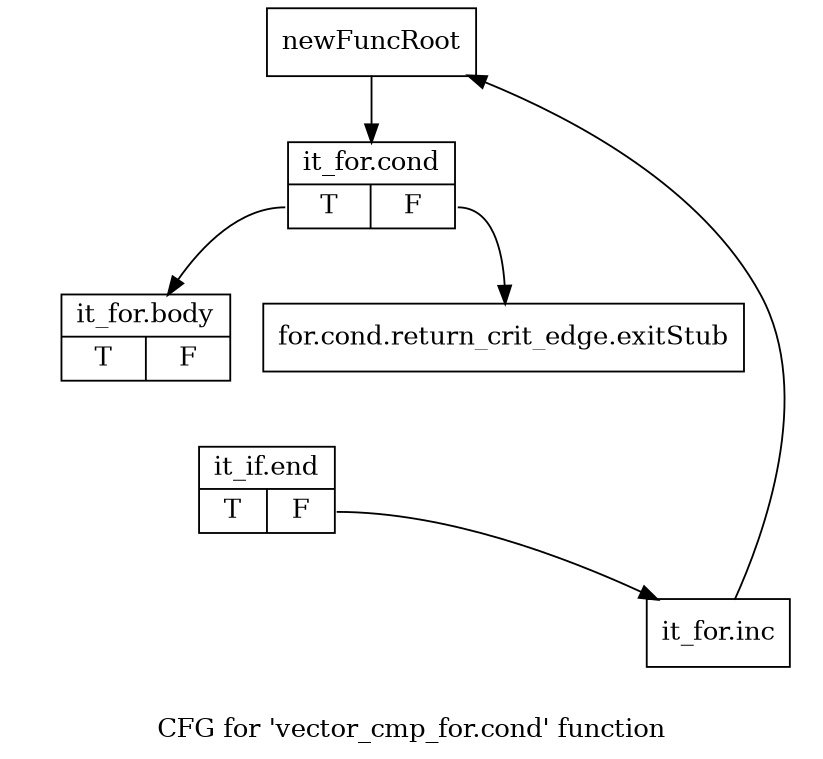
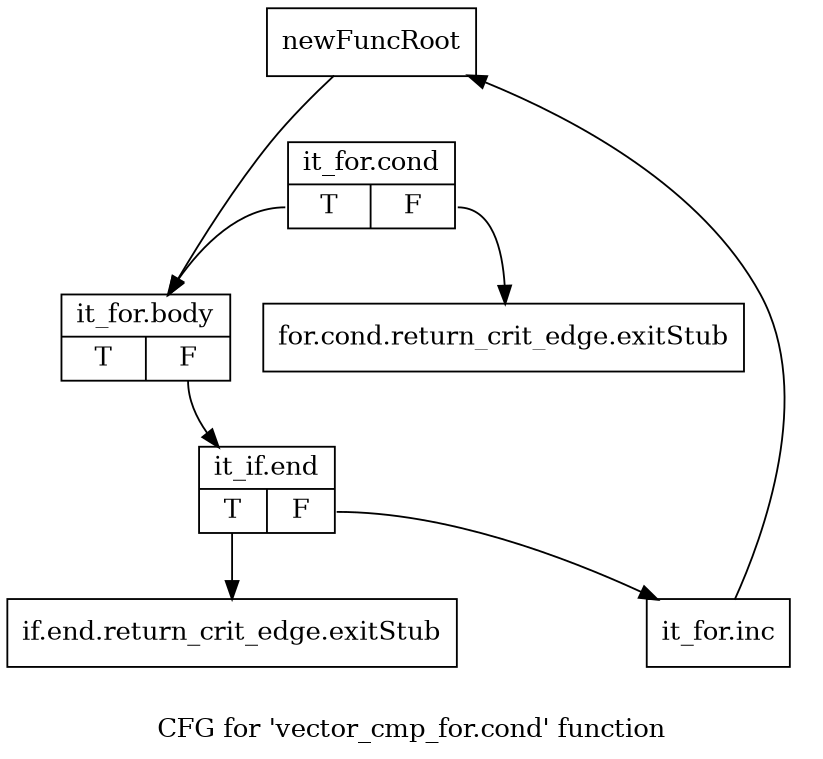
edge "newFuncRoot" -> "it_for.cond": now "newFuncRoot" -> "it_for.body"
edge "it_for.body" -> "it_if.end": added
node "if.end.return_crit_edge.exitStub": added
